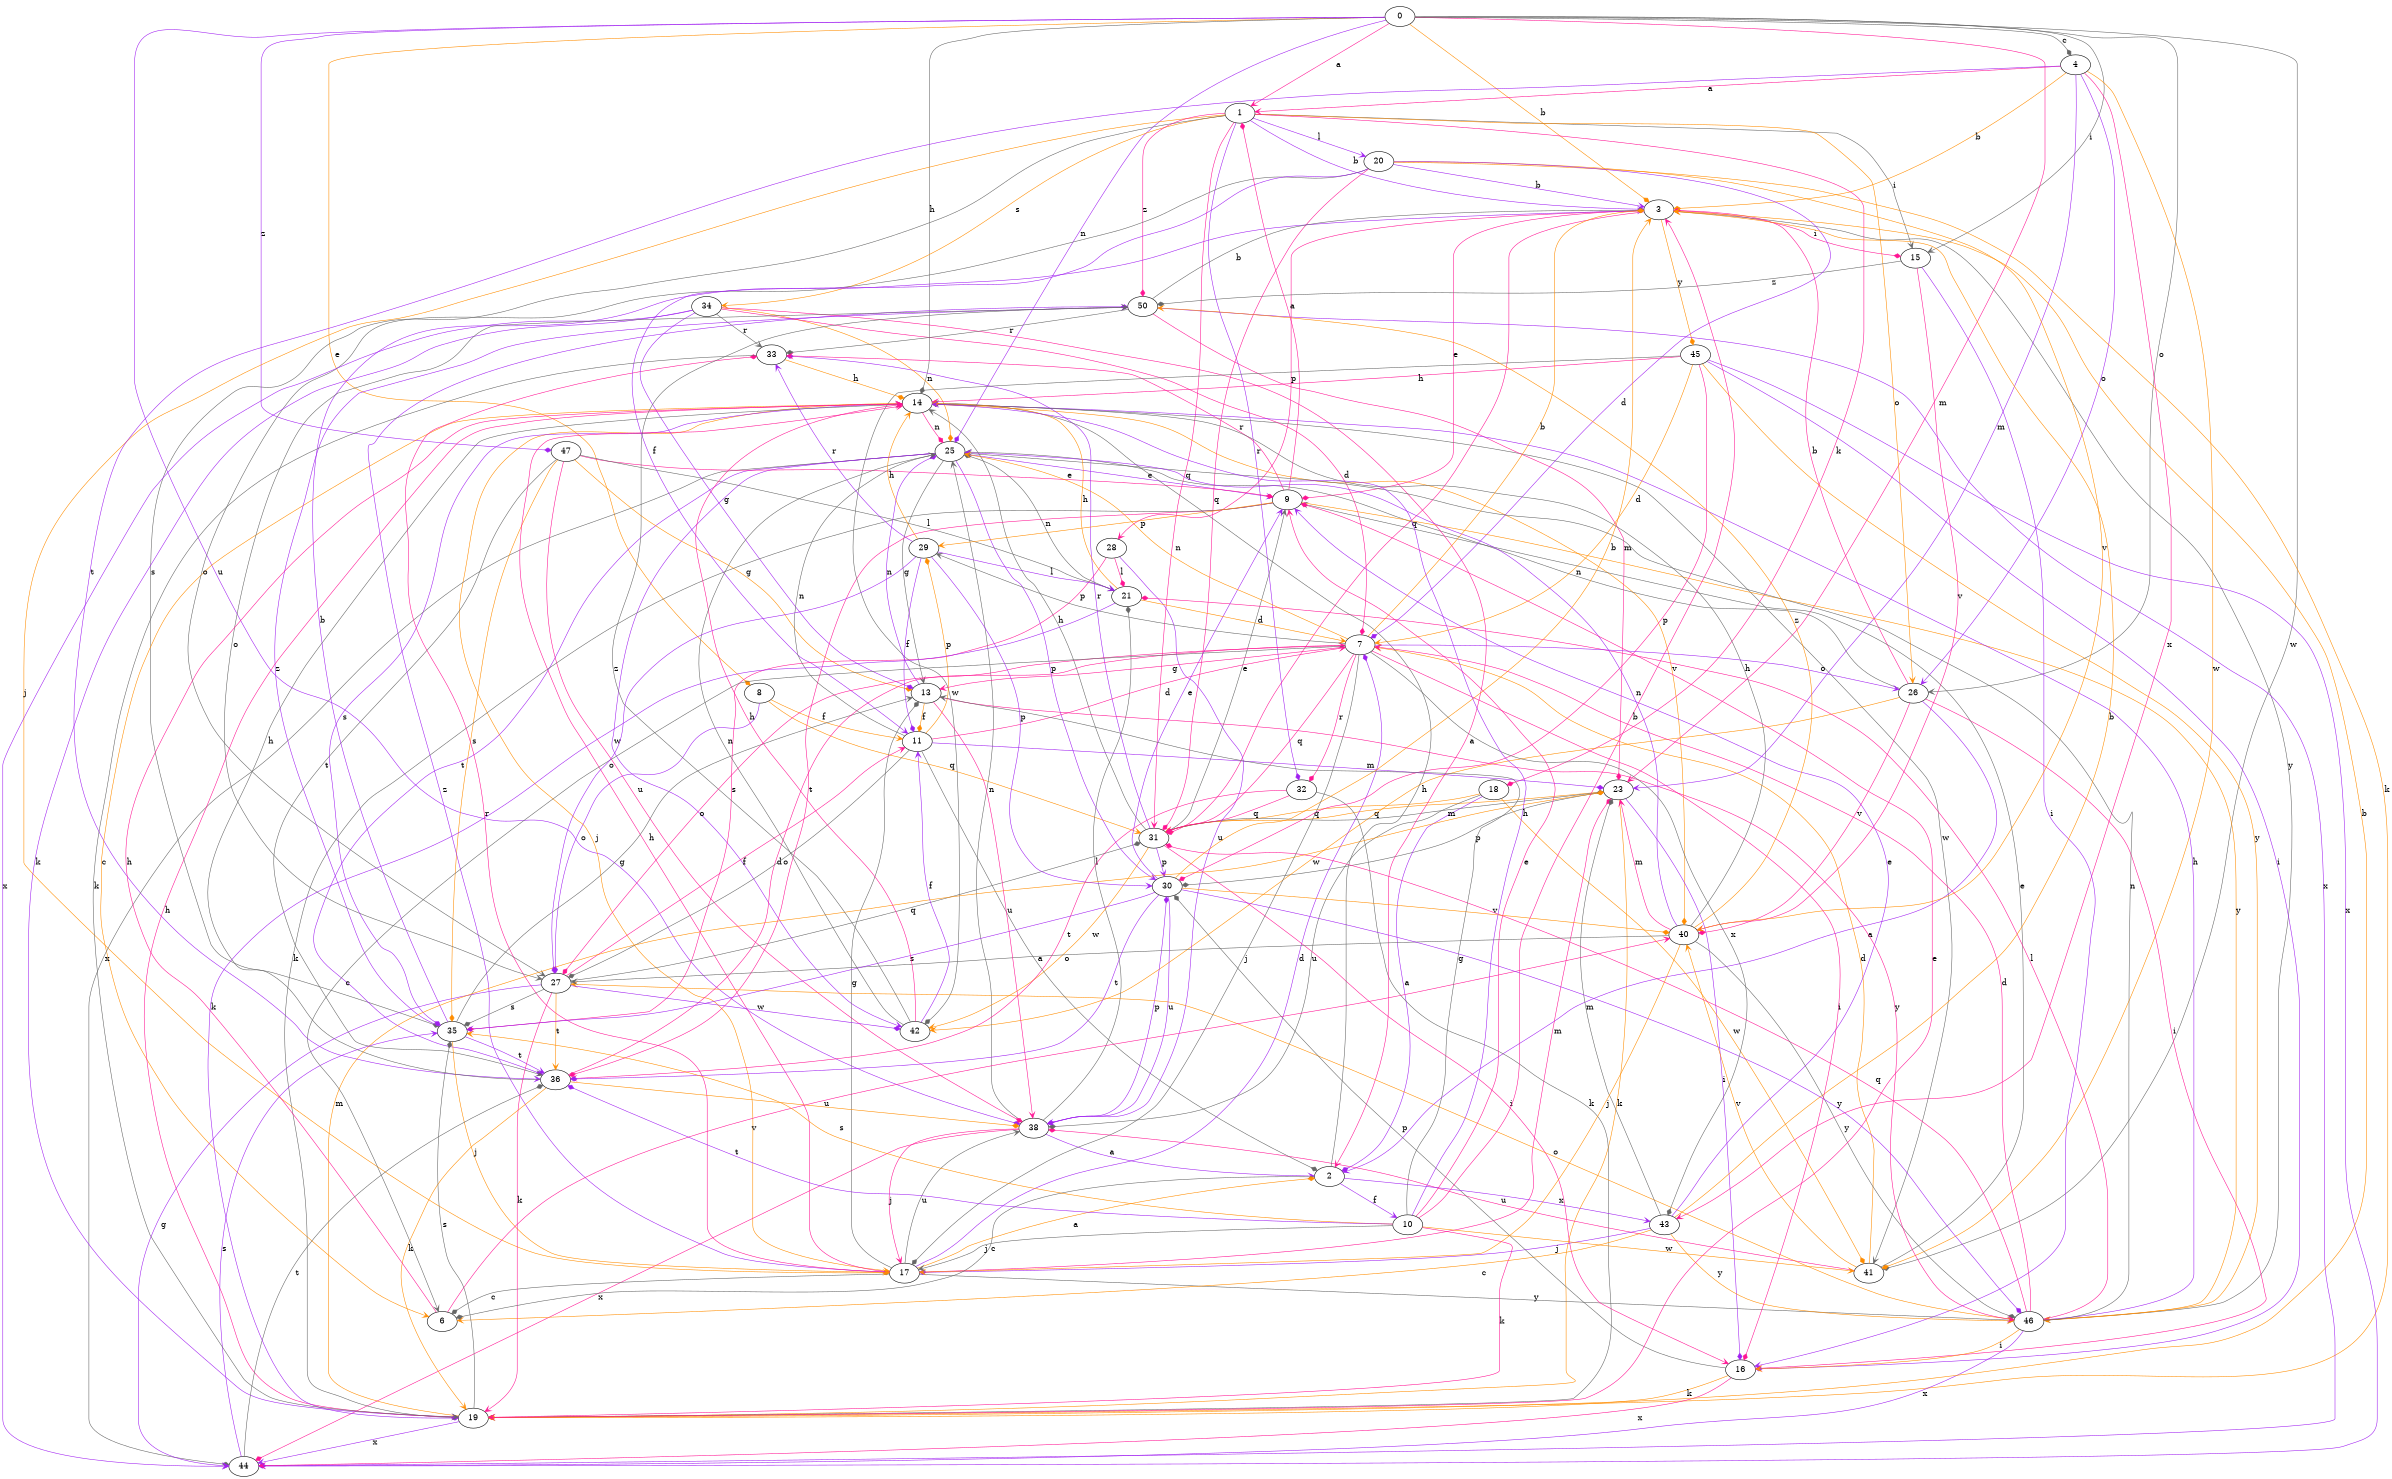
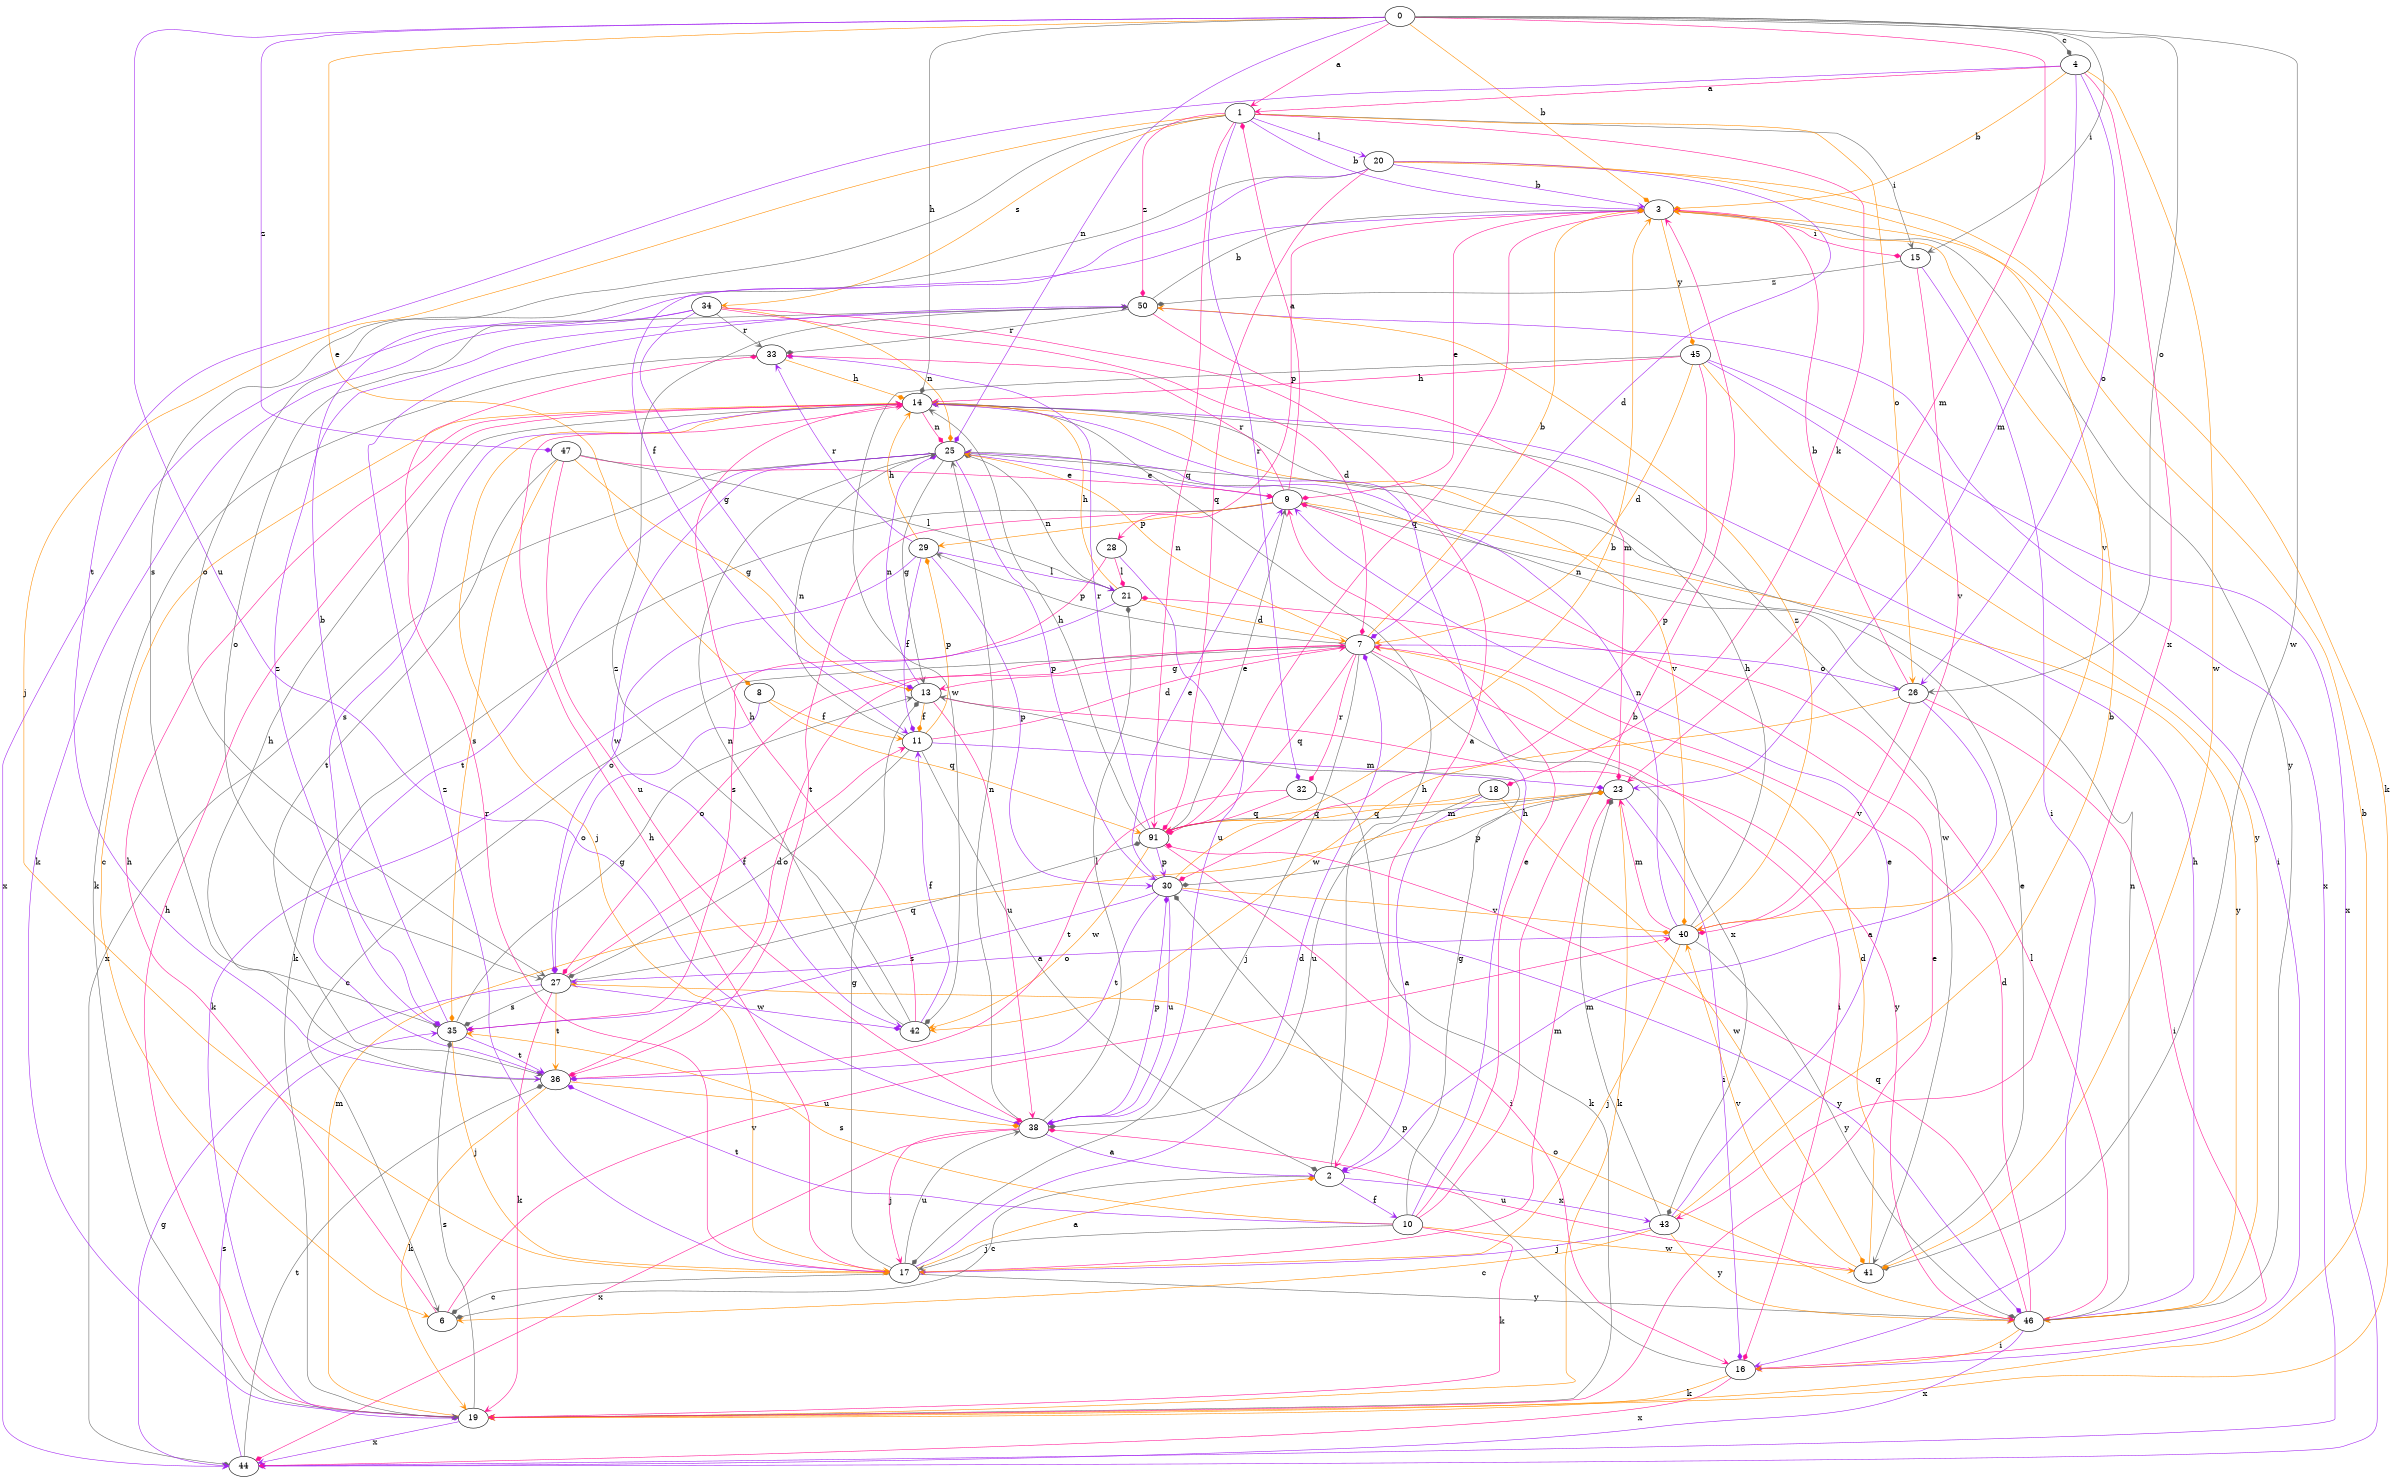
node "31": label "31" -> "91"
edge "40" -> "27": color gray40 -> purple
